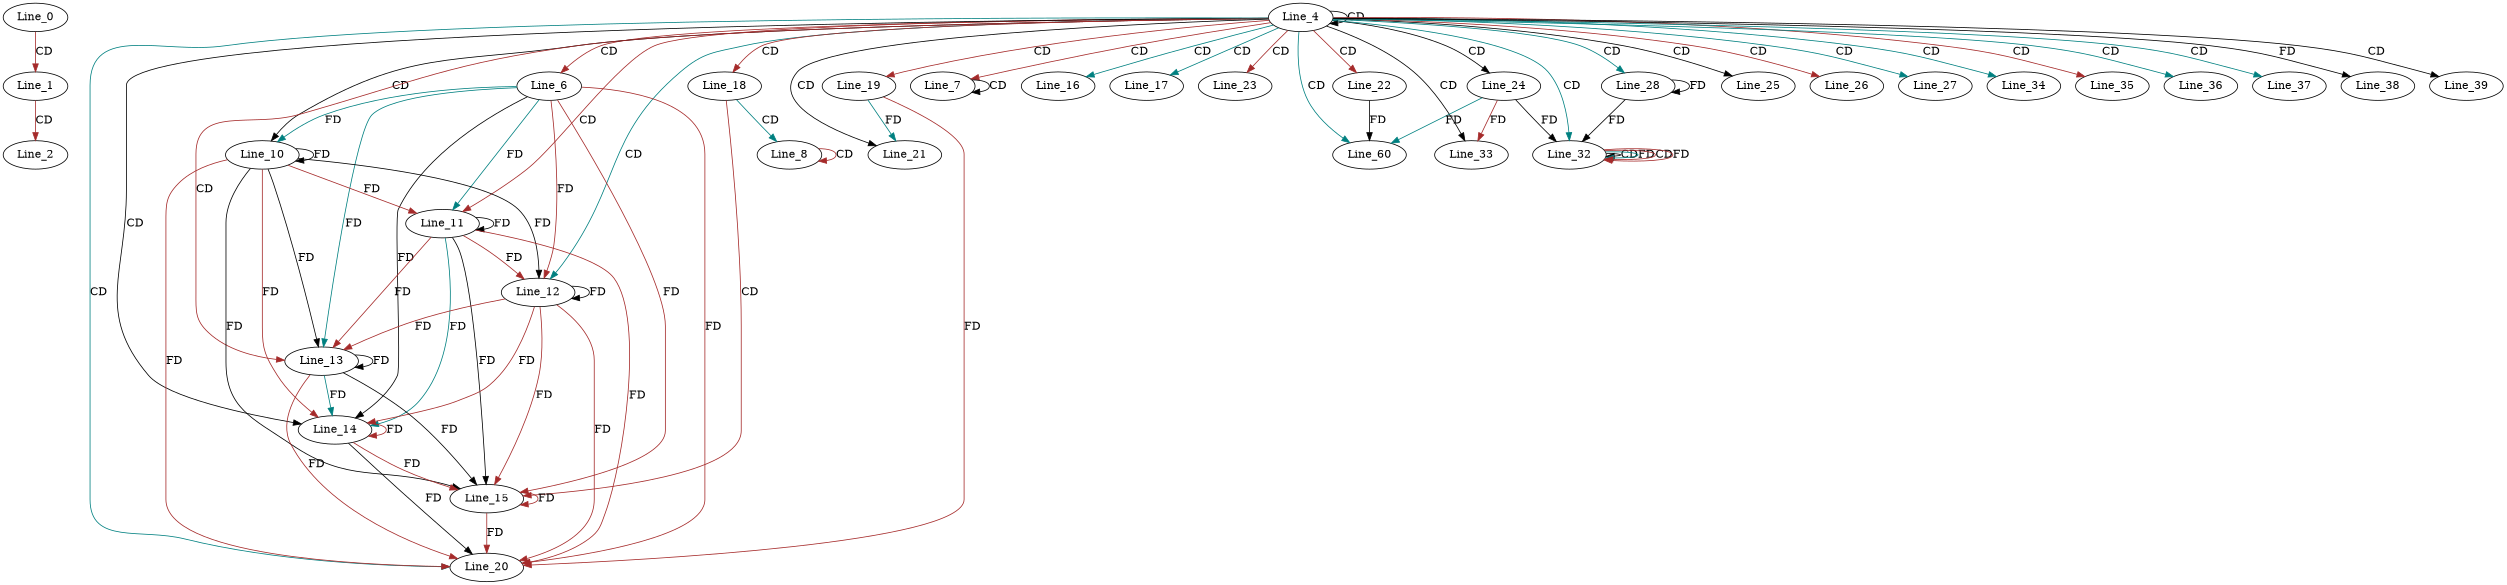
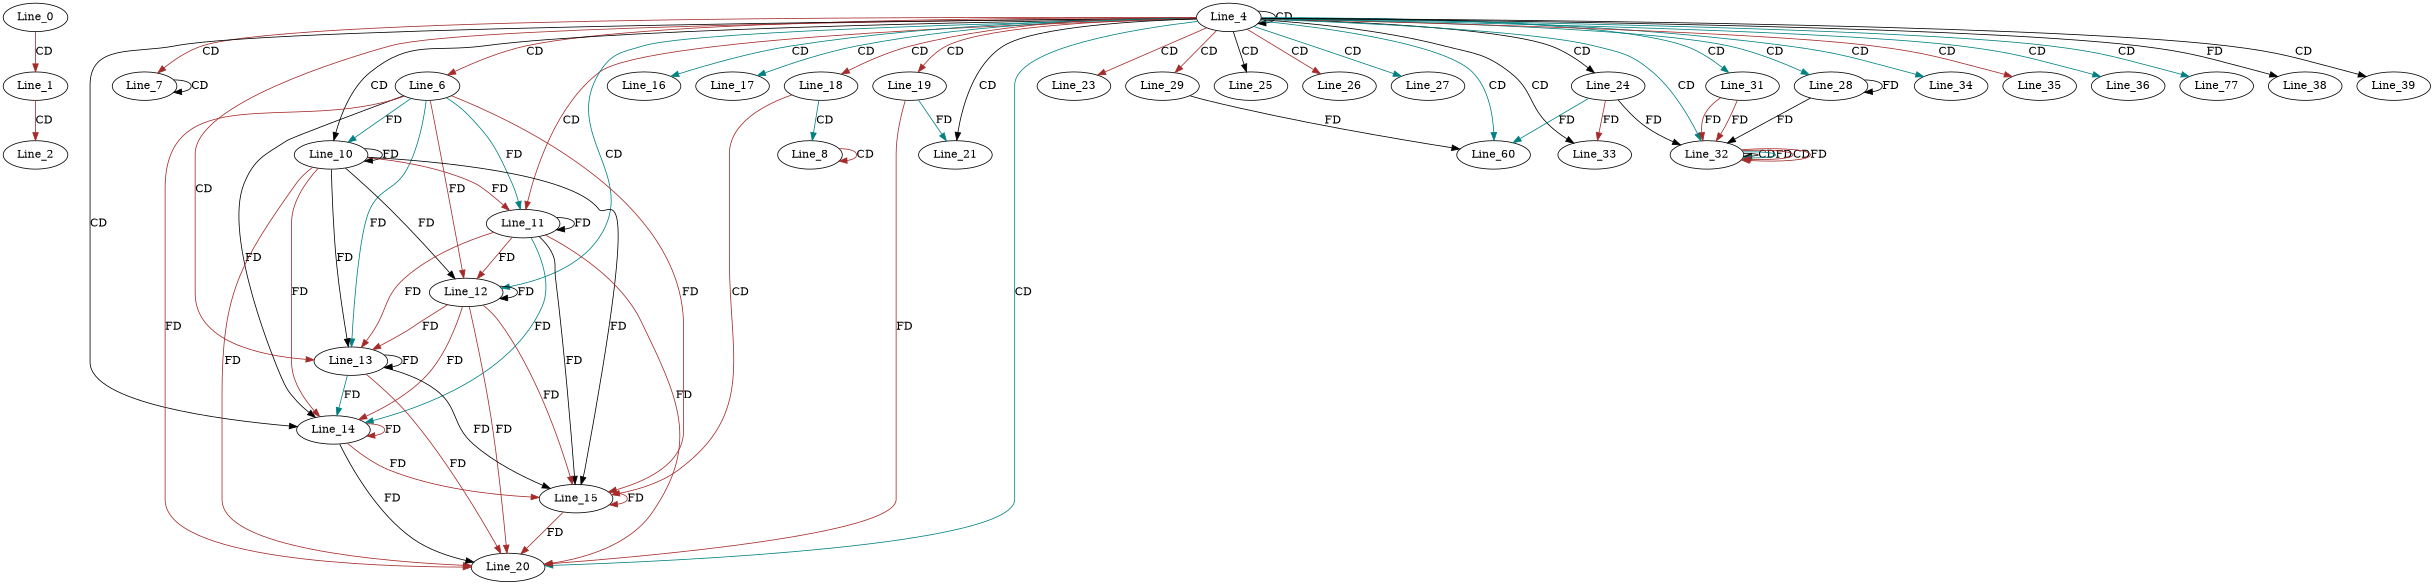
node "Line_22": label "Line_22" -> "Line_29"
node "Line_31": added
node "Line_37": label "Line_37" -> "Line_77"
